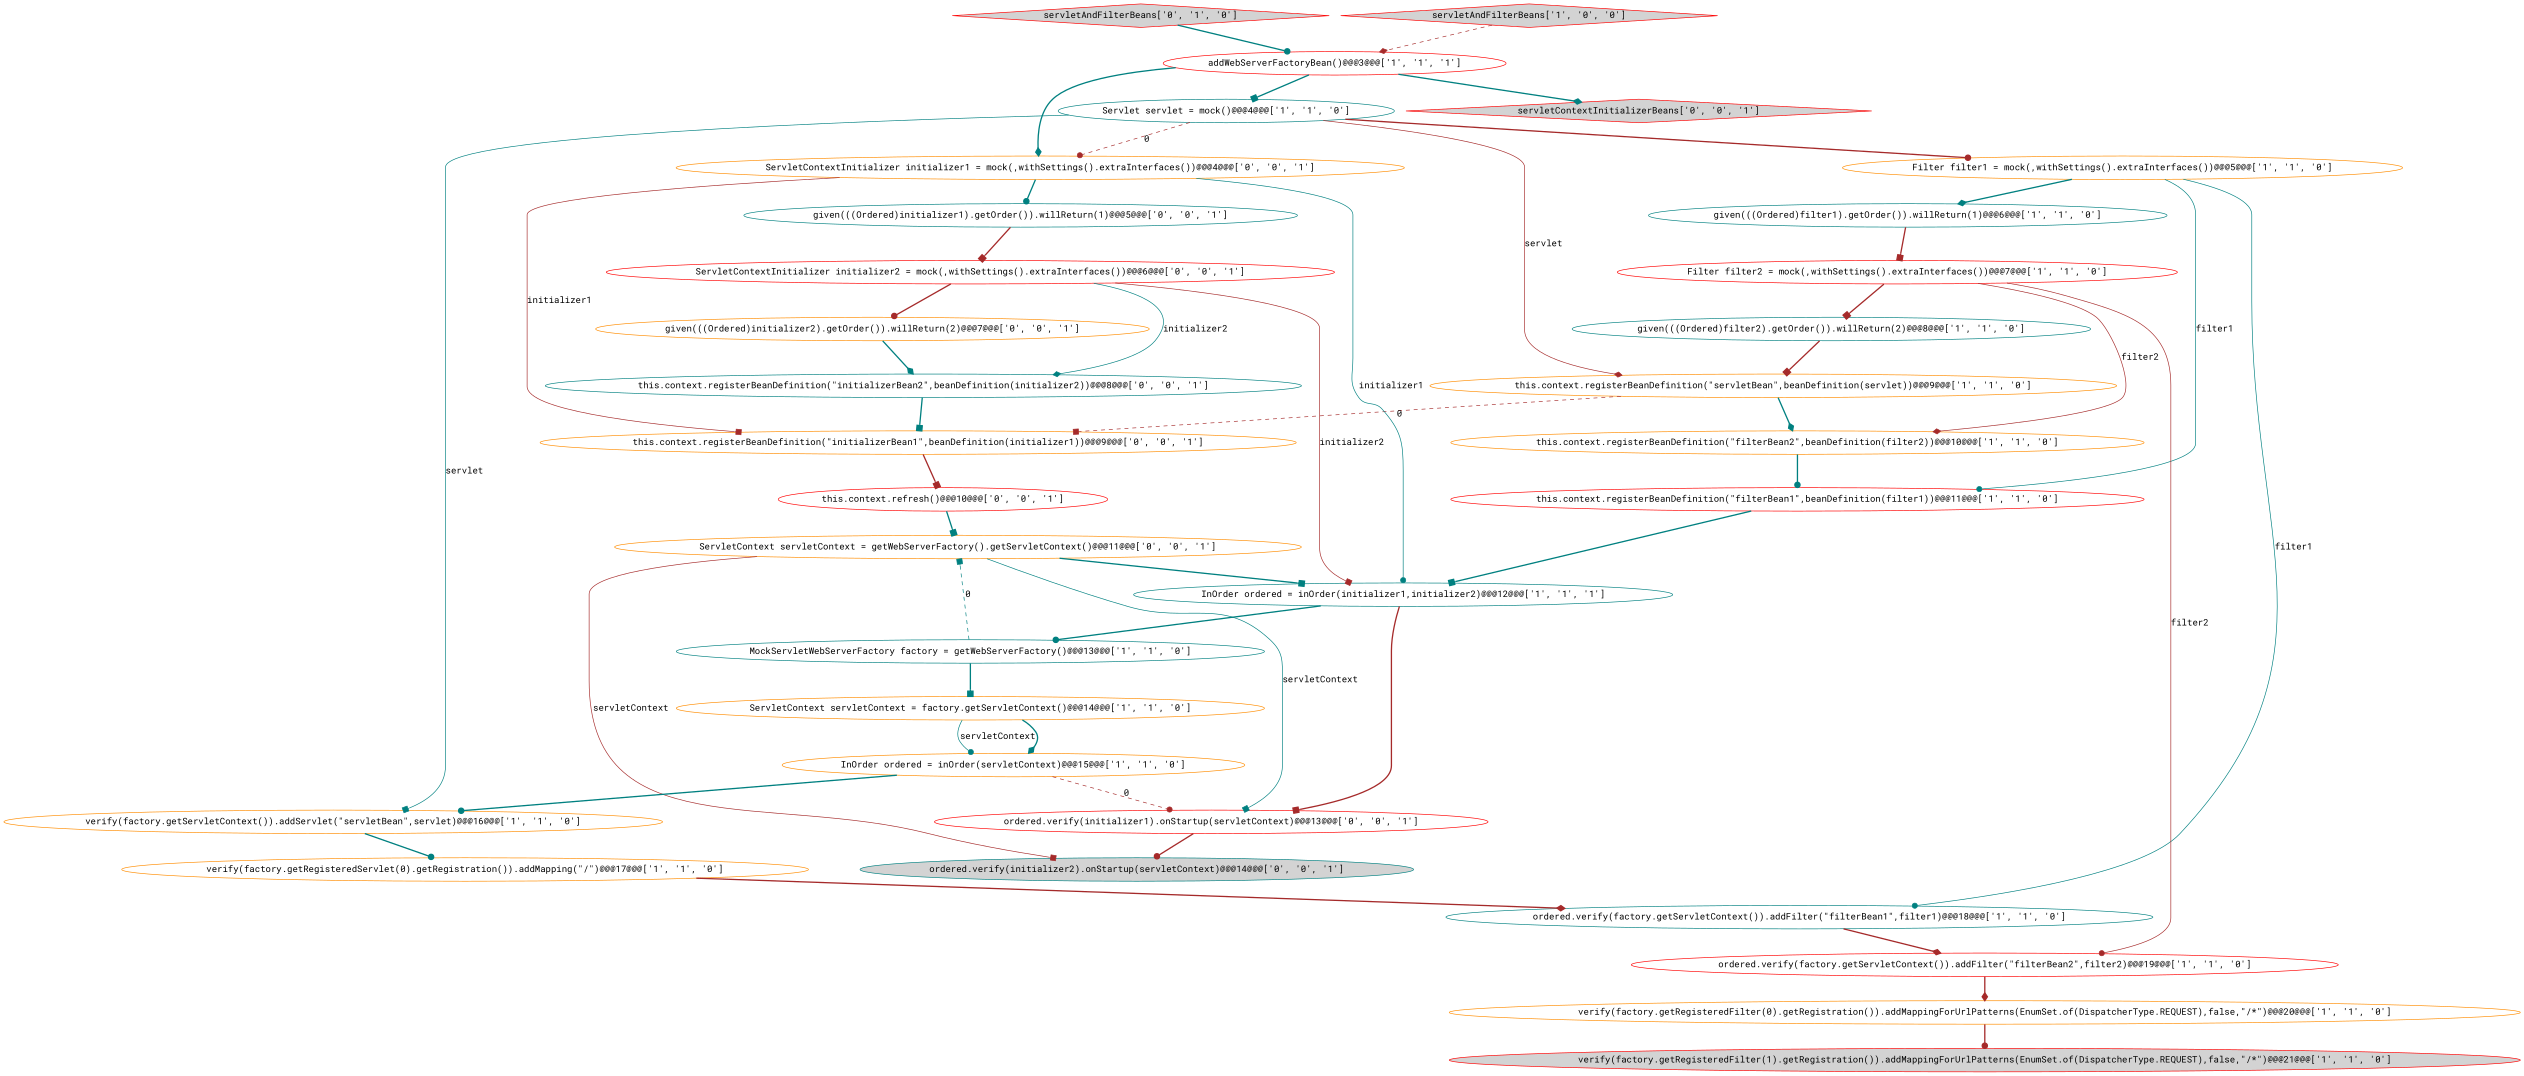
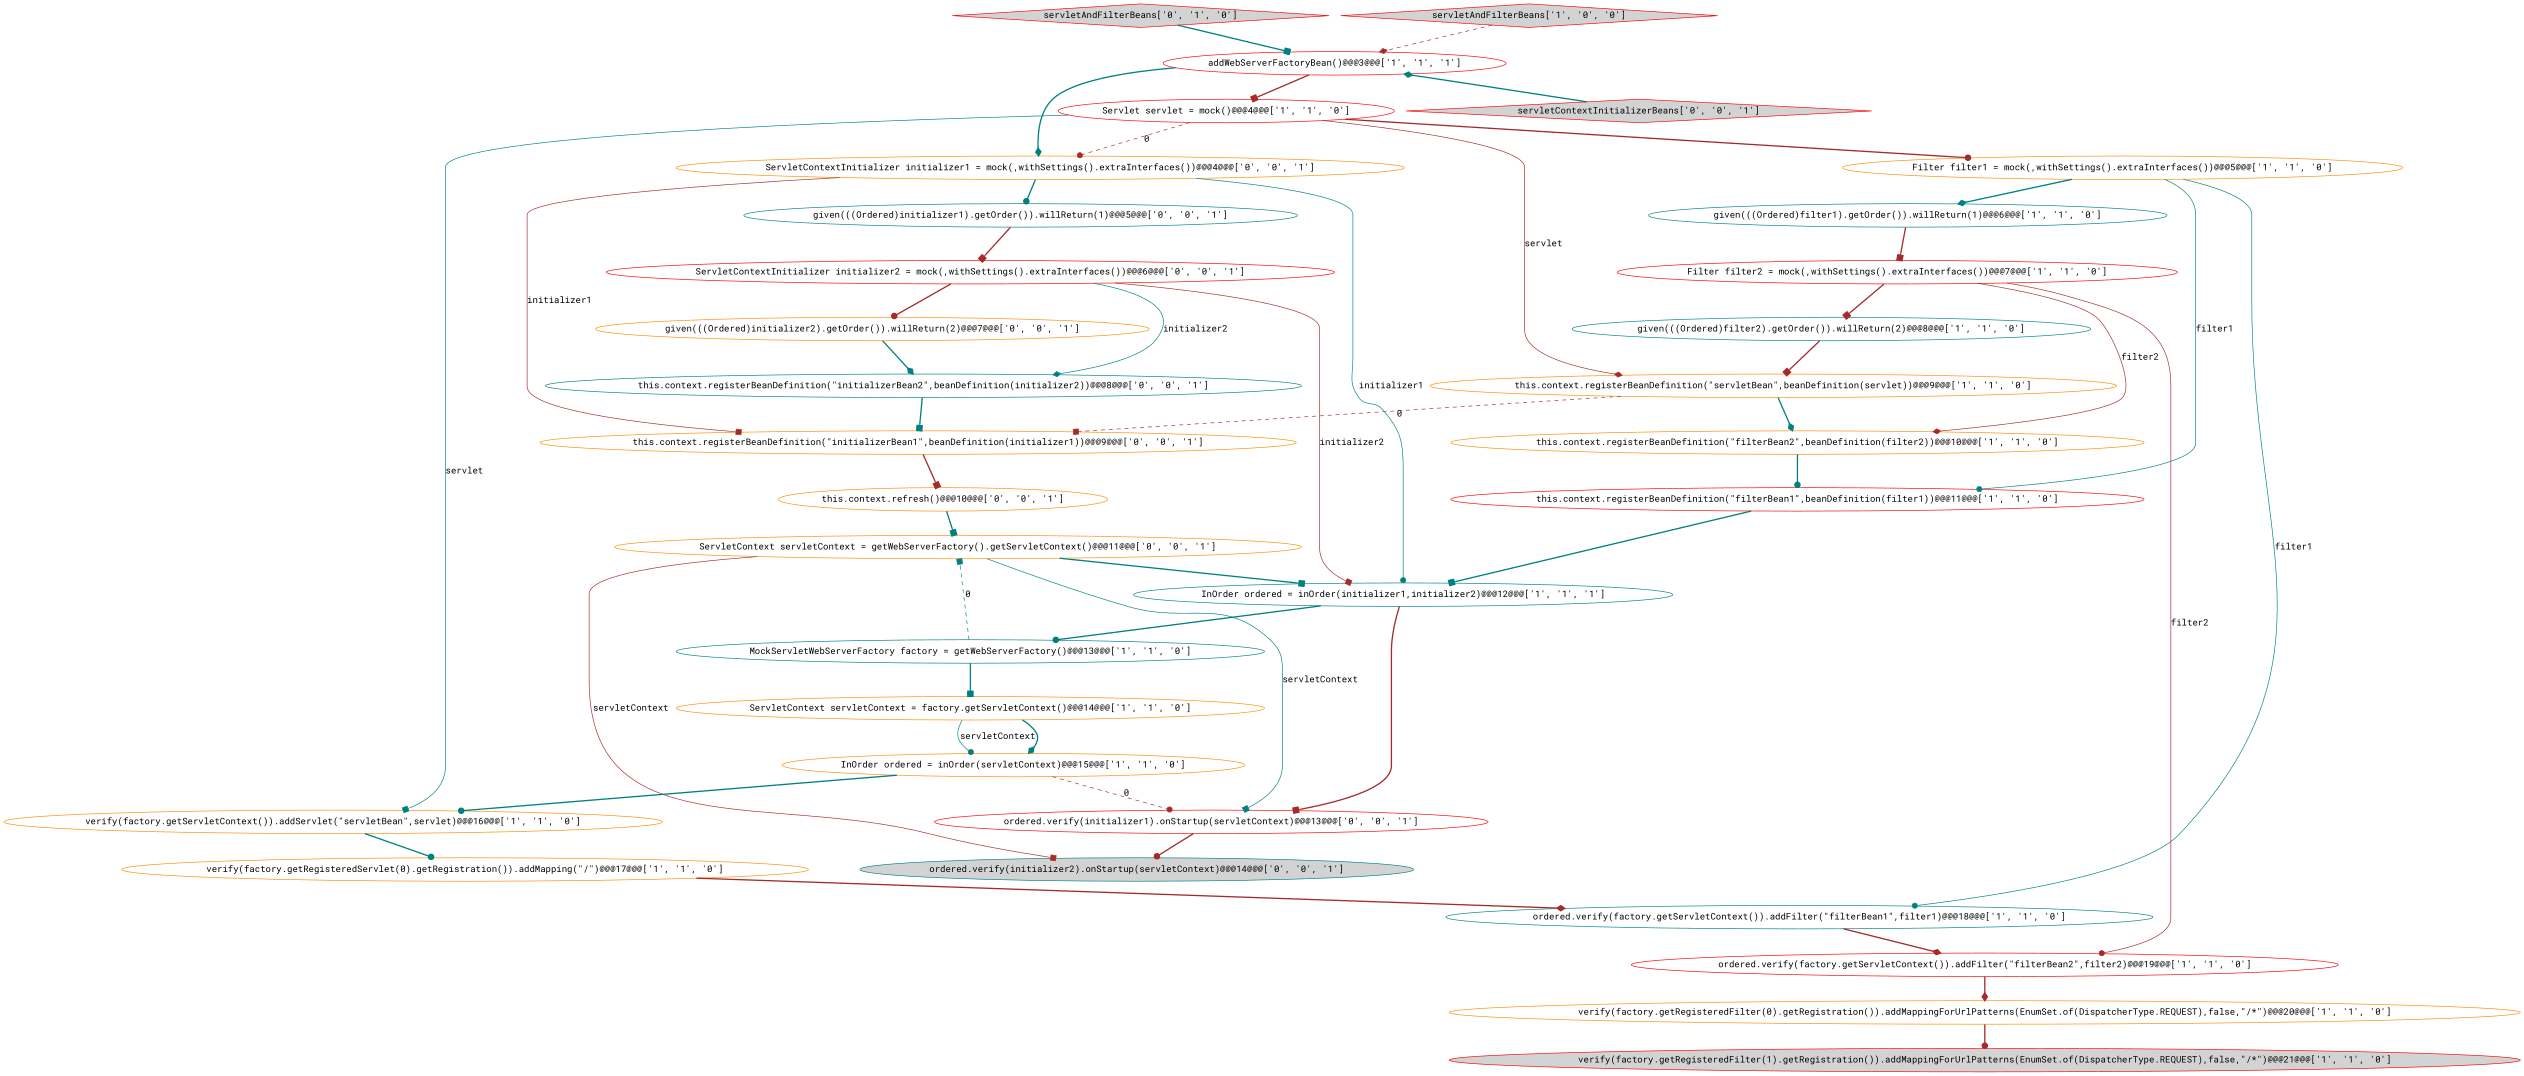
edge "servletAndFilterBeans['0', '1', '0']" -> "addWebServerFactoryBean()@@@3@@@['1', '1', '1']": arrowhead dot -> box
edge "addWebServerFactoryBean()@@@3@@@['1', '1', '1']" -> "Servlet servlet = mock()@@@4@@@['1', '1', '0']": color teal -> brown
edge "addWebServerFactoryBean()@@@3@@@['1', '1', '1']" -> "servletContextInitializerBeans['0', '0', '1']": reversed
node "Servlet servlet = mock()@@@4@@@['1', '1', '0']": color teal -> red
node "this.context.refresh()@@@10@@@['0', '0', '1']": color red -> darkorange
